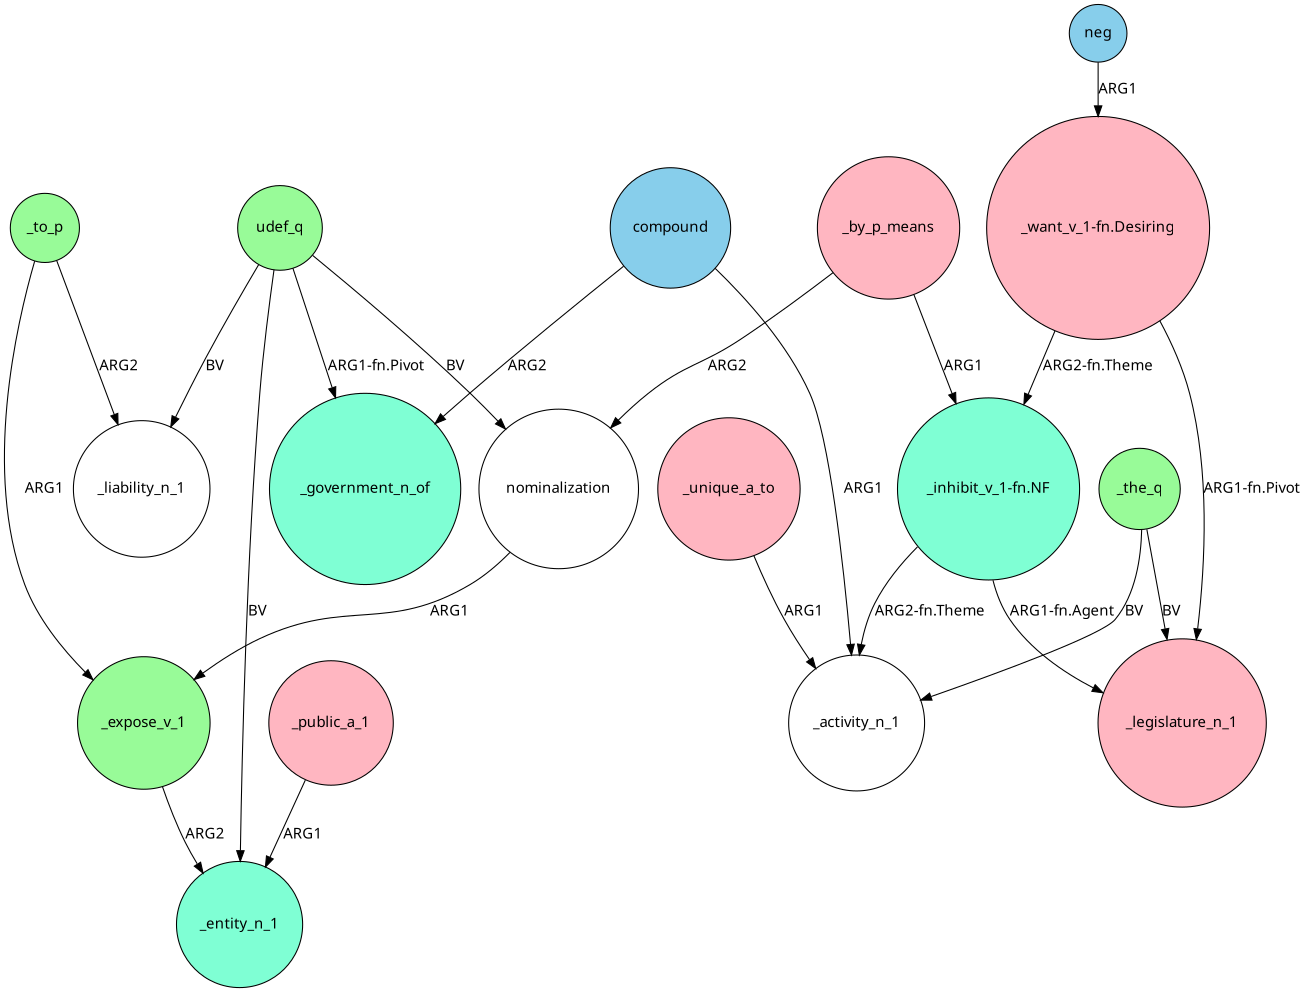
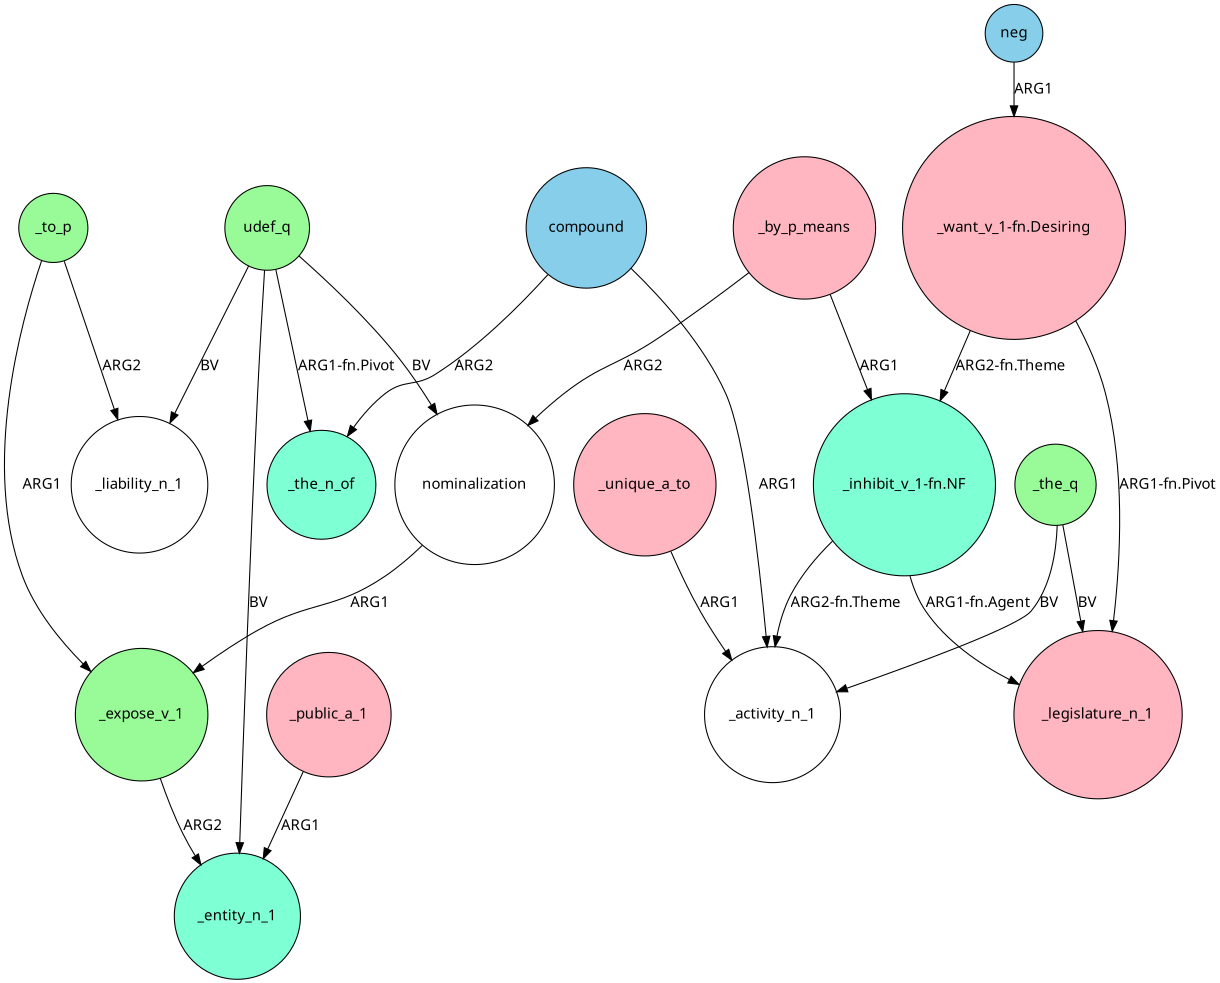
node "_government_n_of": label "_government_n_of" -> "_the_n_of"
